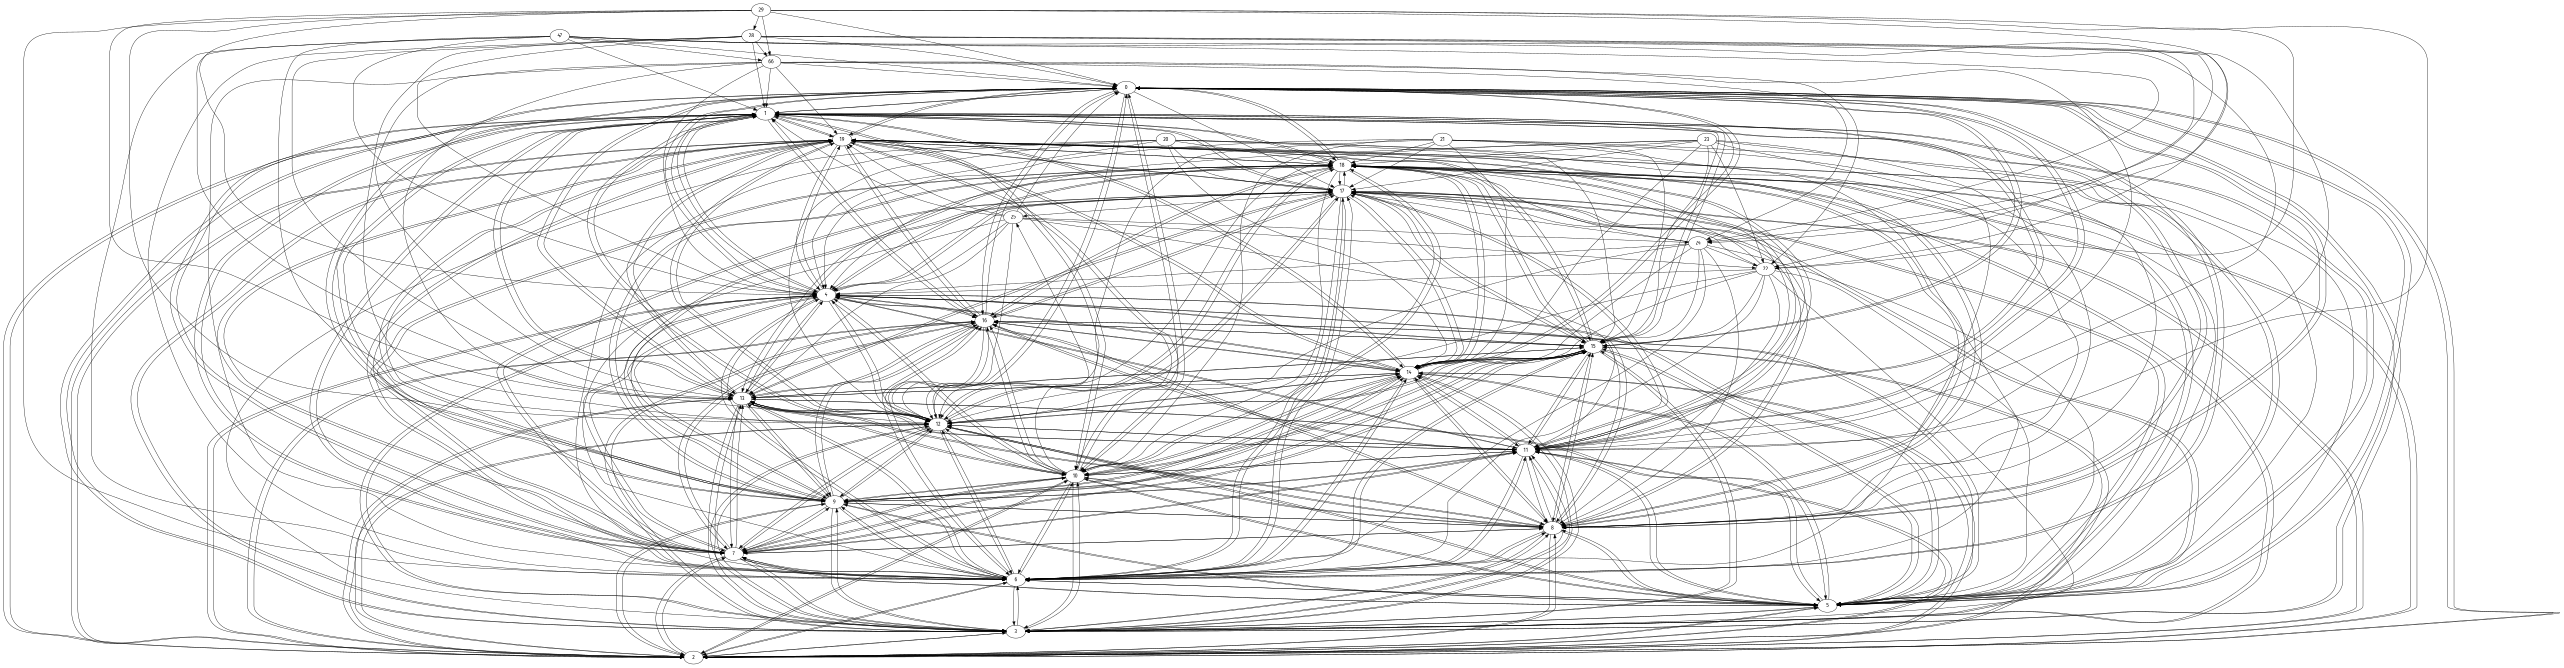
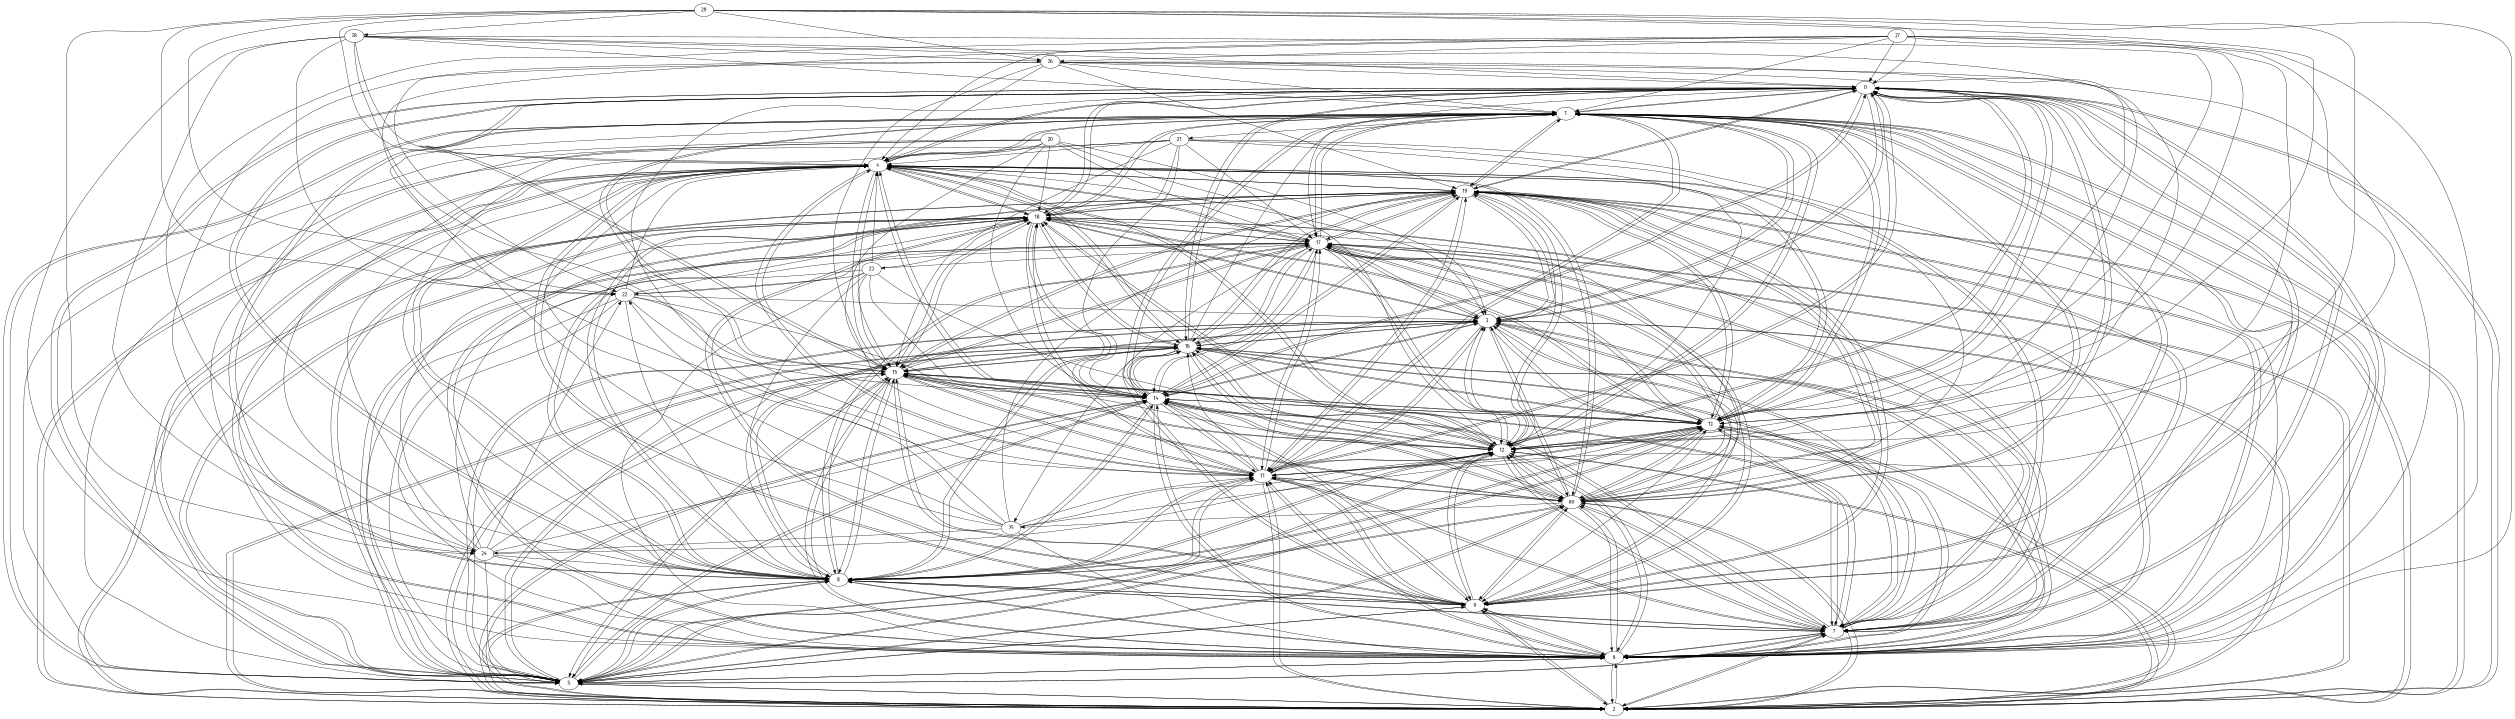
node "47": label "47" -> "27"
node "66": label "66" -> "26"
edge "23" -> "17": reversed
edge "1" -> "16": now "1" -> "21"
edge "16" -> "11": removed
edge "9" -> "13": removed
node "10": label "10" -> "80"
edge "3" -> "4": removed
